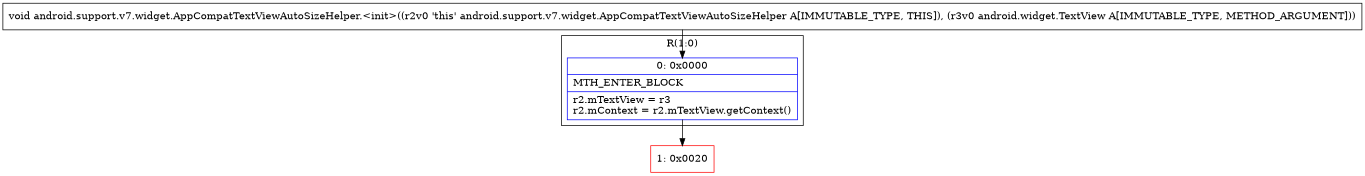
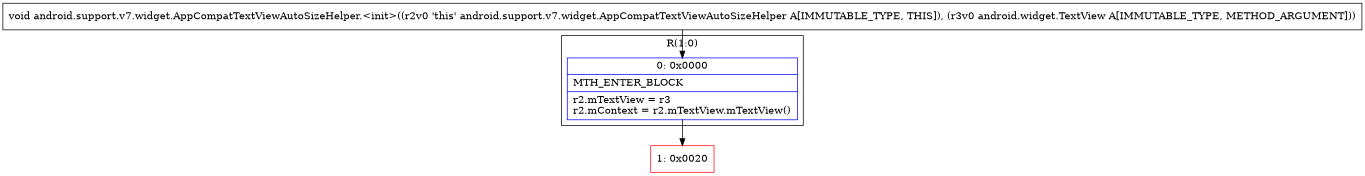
node "0: 0x0000": text "r2.mContext = r2.mTextView.getContext()" -> "r2.mContext = r2.mTextView.mTextView()"
